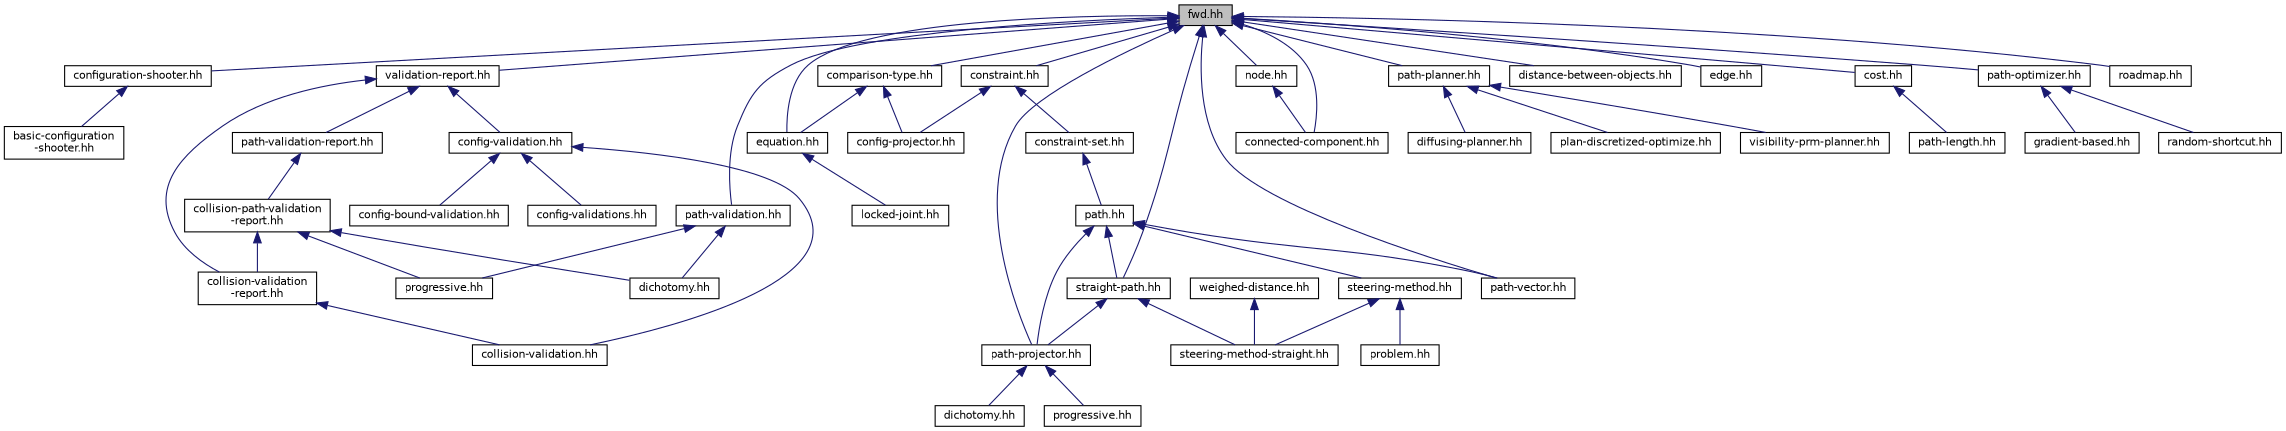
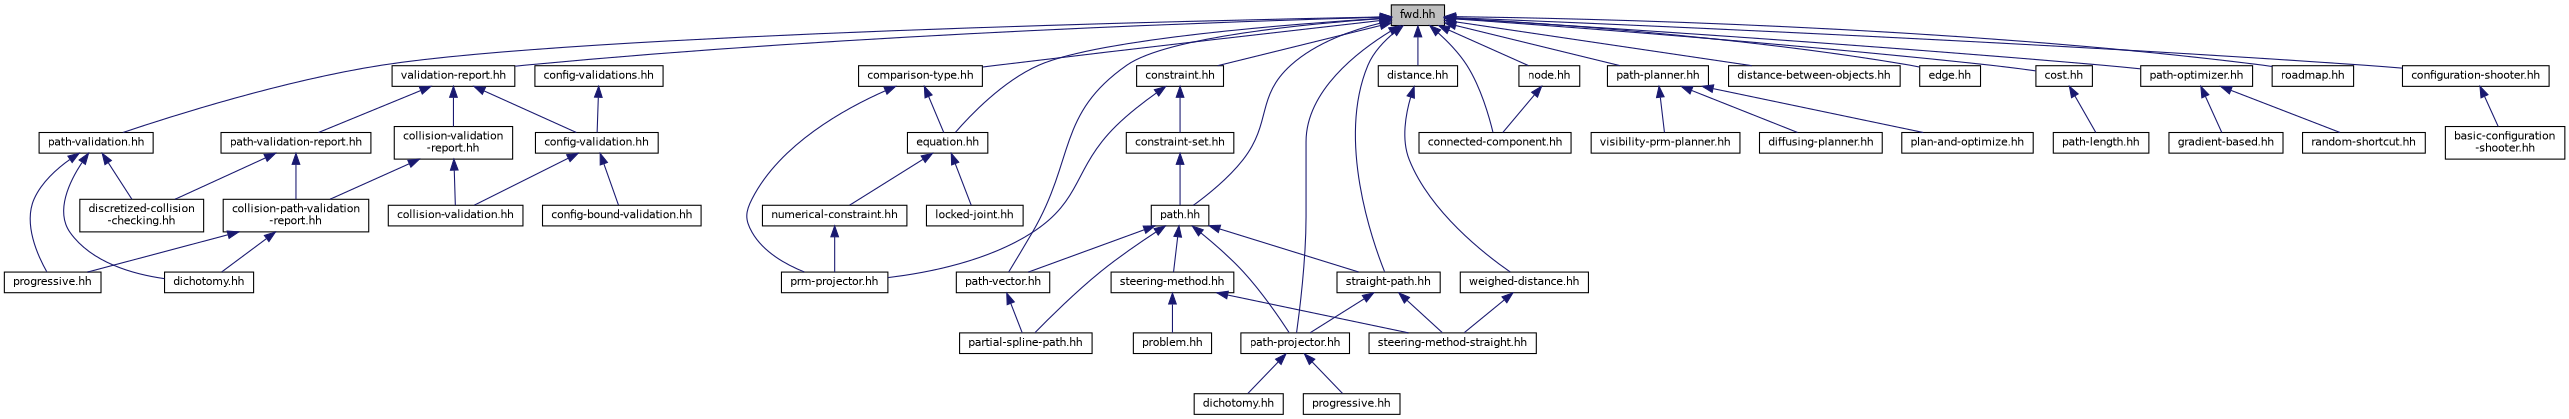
node "distance.hh": added
edge "path.hh" -> "fwd.hh": added
node "config-projector.hh": label "config-projector.hh" -> "prm-projector.hh"
node "plan-discretized-optimize.hh": label "plan-discretized-optimize.hh" -> "plan-and-optimize.hh"
edge "config-validations.hh" -> "config-validation.hh": reversed
node "discretized-collision -checking.hh": added
node "numerical-constraint.hh": added
edge "collision-validation -report.hh" -> "collision-path-validation -report.hh": reversed
node "partial-spline-path.hh": added
